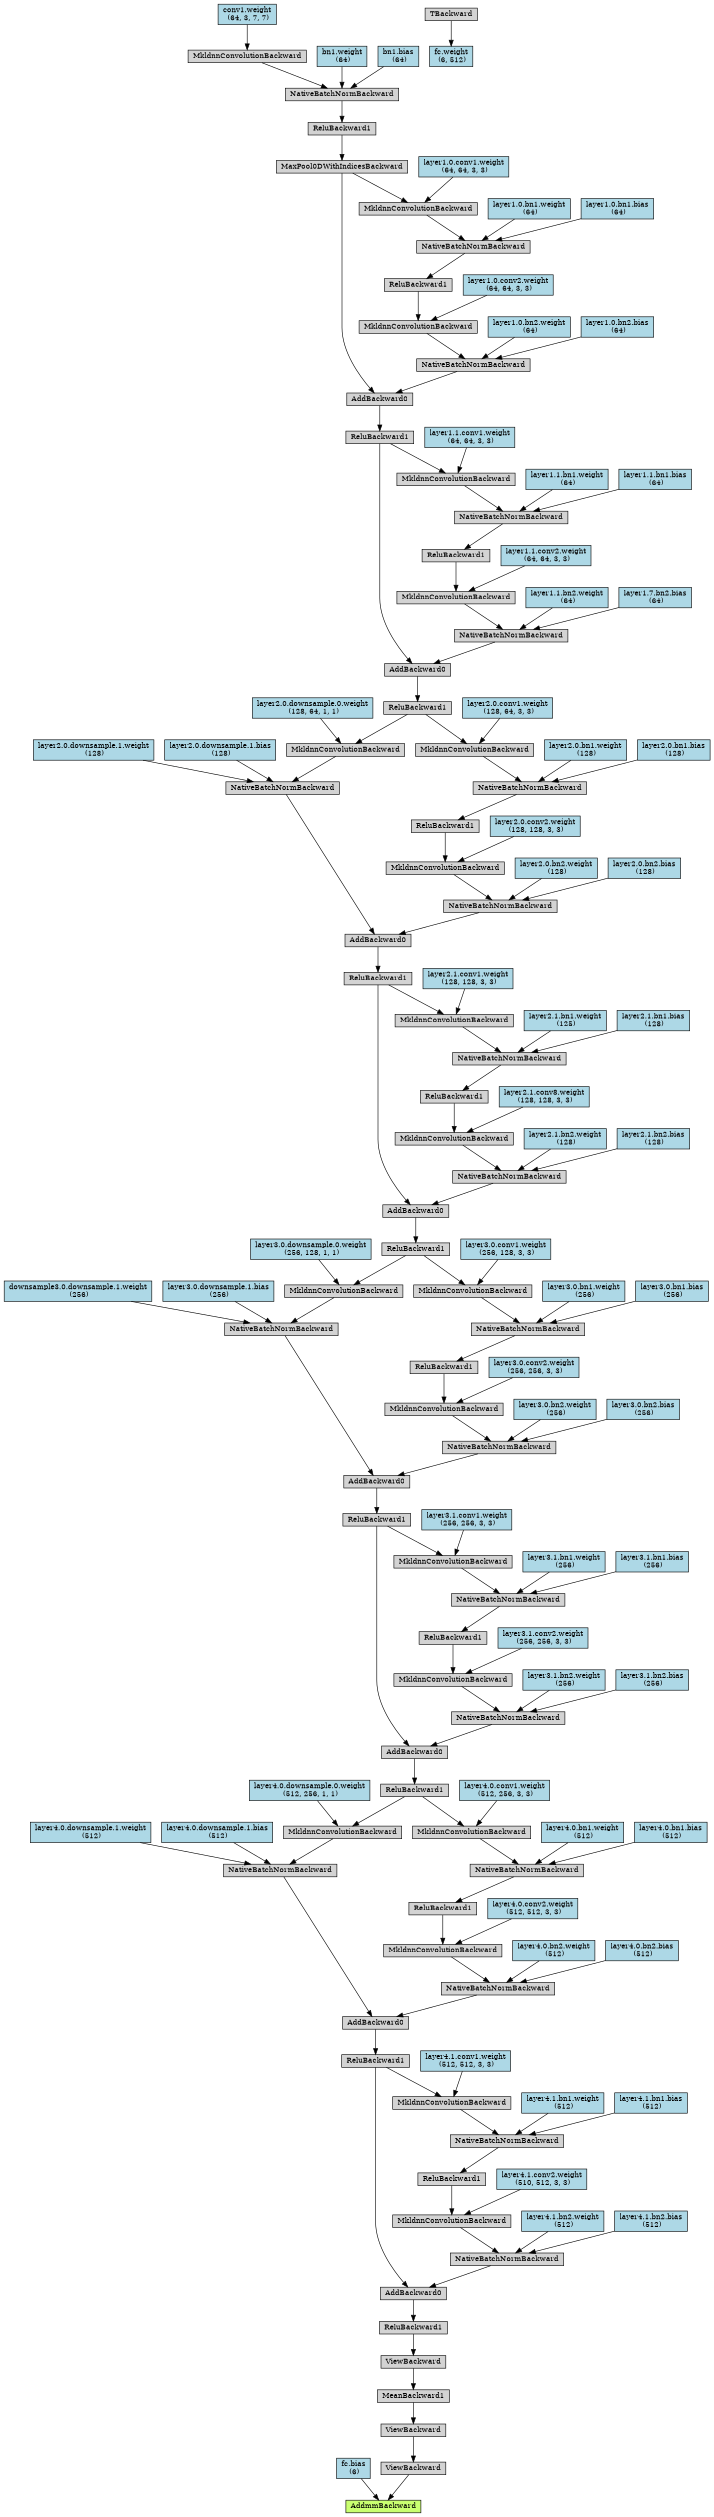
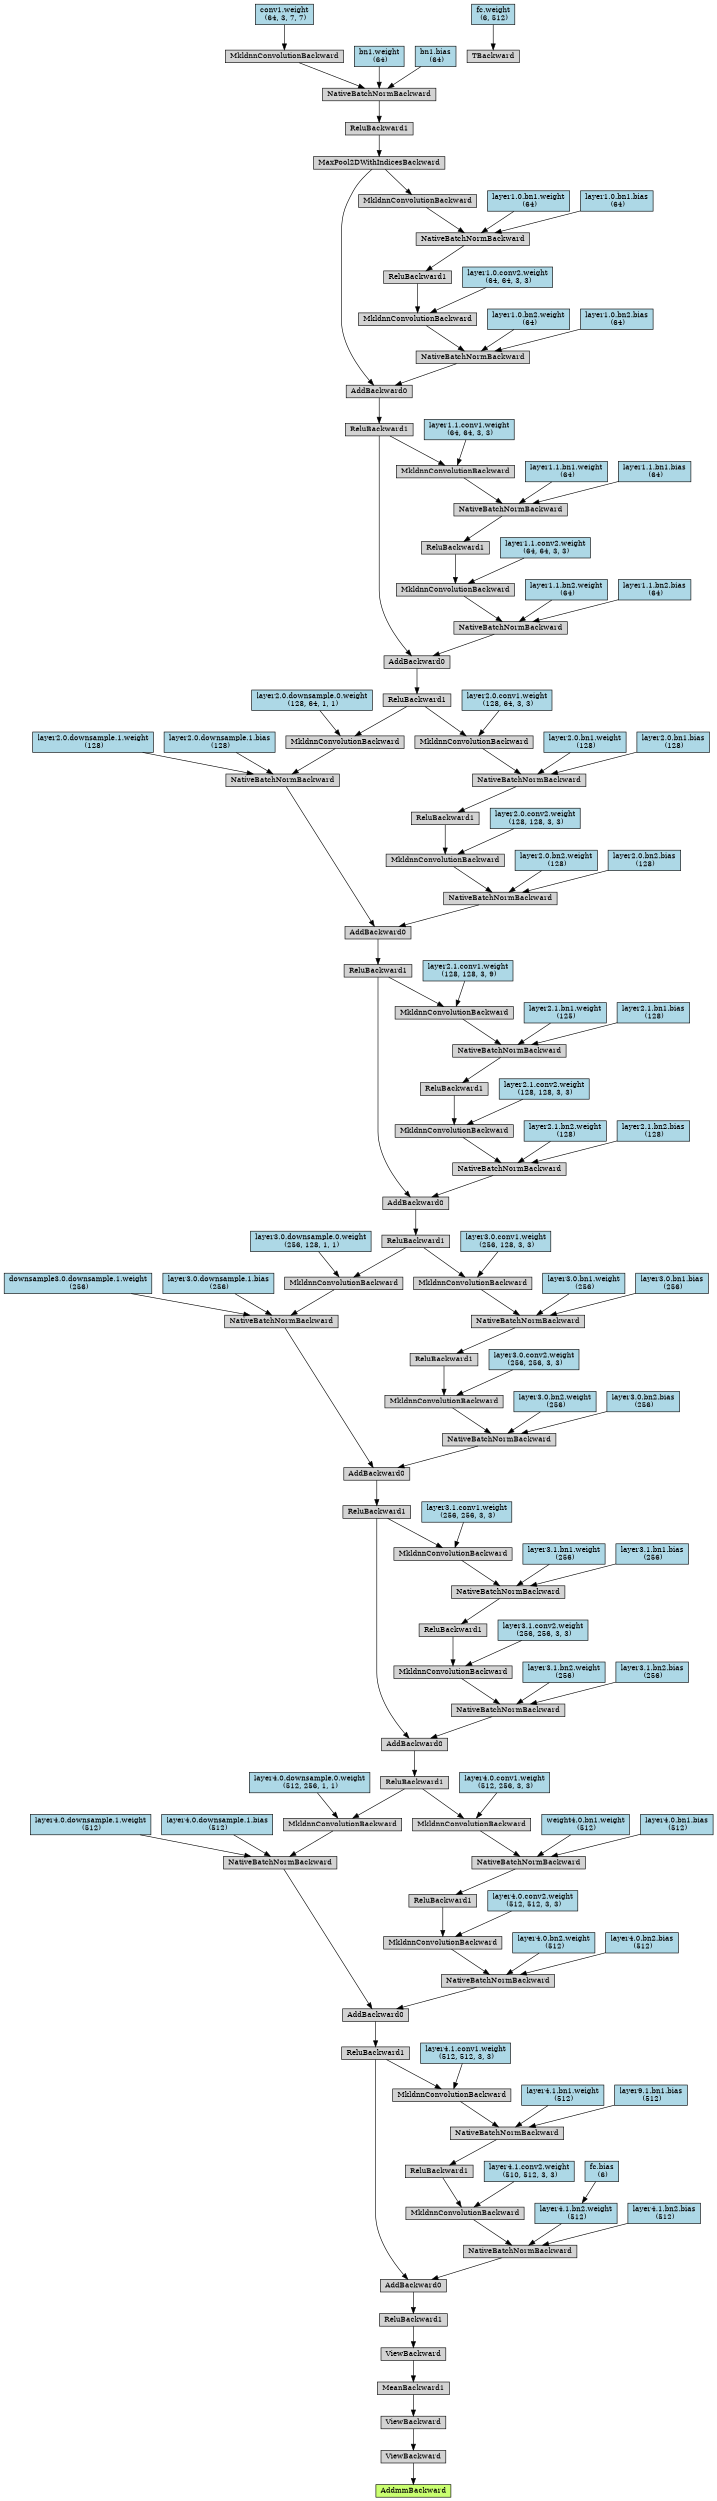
edge "TBackward" -> "fc.weight (6, 512)": reversed
node "MaxPool0DWithIndicesBackward": label "MaxPool0DWithIndicesBackward" -> "MaxPool2DWithIndicesBackward"
node "layer1.0.conv1.weight (64, 64, 3, 3)": removed
node "layer1.7.bn2.bias (64)": label "layer1.7.bn2.bias (64)" -> "layer1.1.bn2.bias (64)"
node "layer2.1.conv1.weight (128, 128, 3, 3)": label "layer2.1.conv1.weight (128, 128, 3, 3)" -> "layer2.1.conv1.weight (128, 128, 3, 9)"
node "layer2.1.conv8.weight (128, 128, 3, 3)": label "layer2.1.conv8.weight (128, 128, 3, 3)" -> "layer2.1.conv2.weight (128, 128, 3, 3)"
node "layer4.0.bn1.weight (512)": label "layer4.0.bn1.weight (512)" -> "weight4.0.bn1.weight (512)"
node "layer4.1.bn1.bias (512)": label "layer4.1.bn1.bias (512)" -> "layer9.1.bn1.bias (512)"
edge "fc.bias (6)" -> "AddmmBackward": now "fc.bias (6)" -> "layer4.1.bn2.weight (512)"
